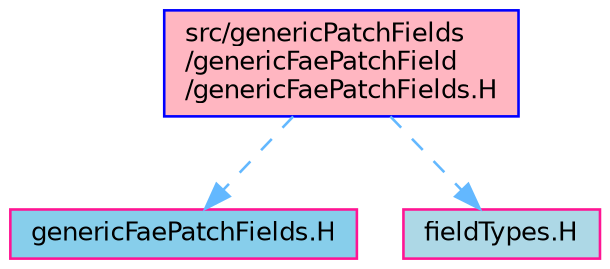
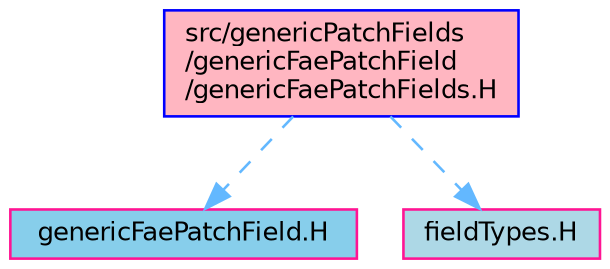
node "genericFaePatchFields.H": label "genericFaePatchFields.H" -> "genericFaePatchField.H"
